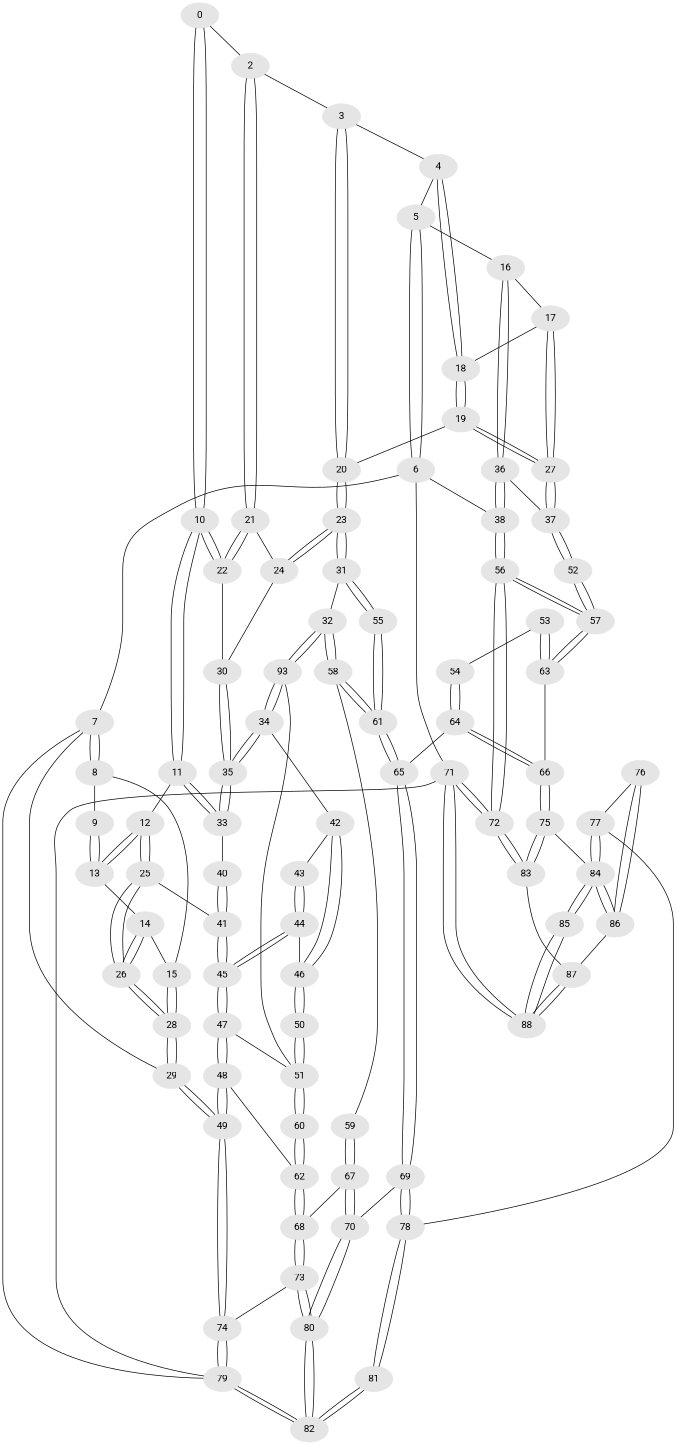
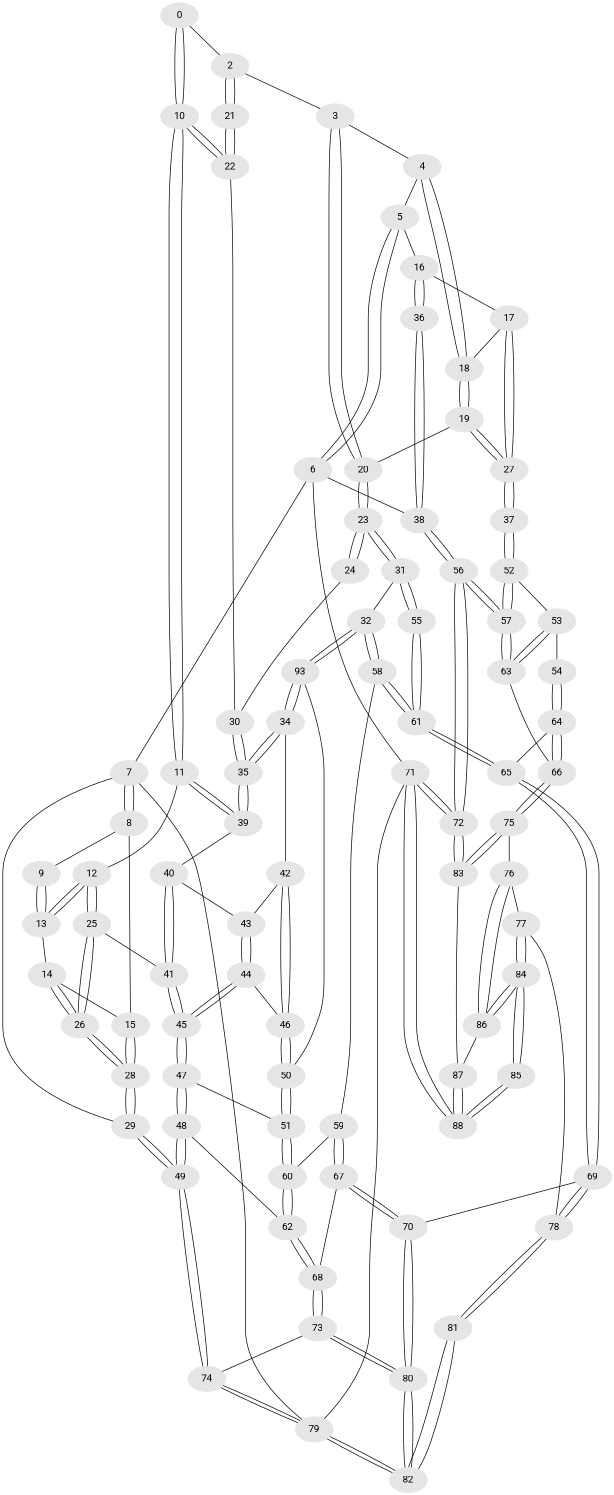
edge "36" -- "37": removed
edge "21" -- "24": removed
edge "52" -- "53": added
node "33": label "33" -> "39"
edge "75" -- "84": now "75" -- "76"
edge "93" -- "51": now "93" -- "50"
edge "40" -- "43": added
edge "59" -- "60": added
